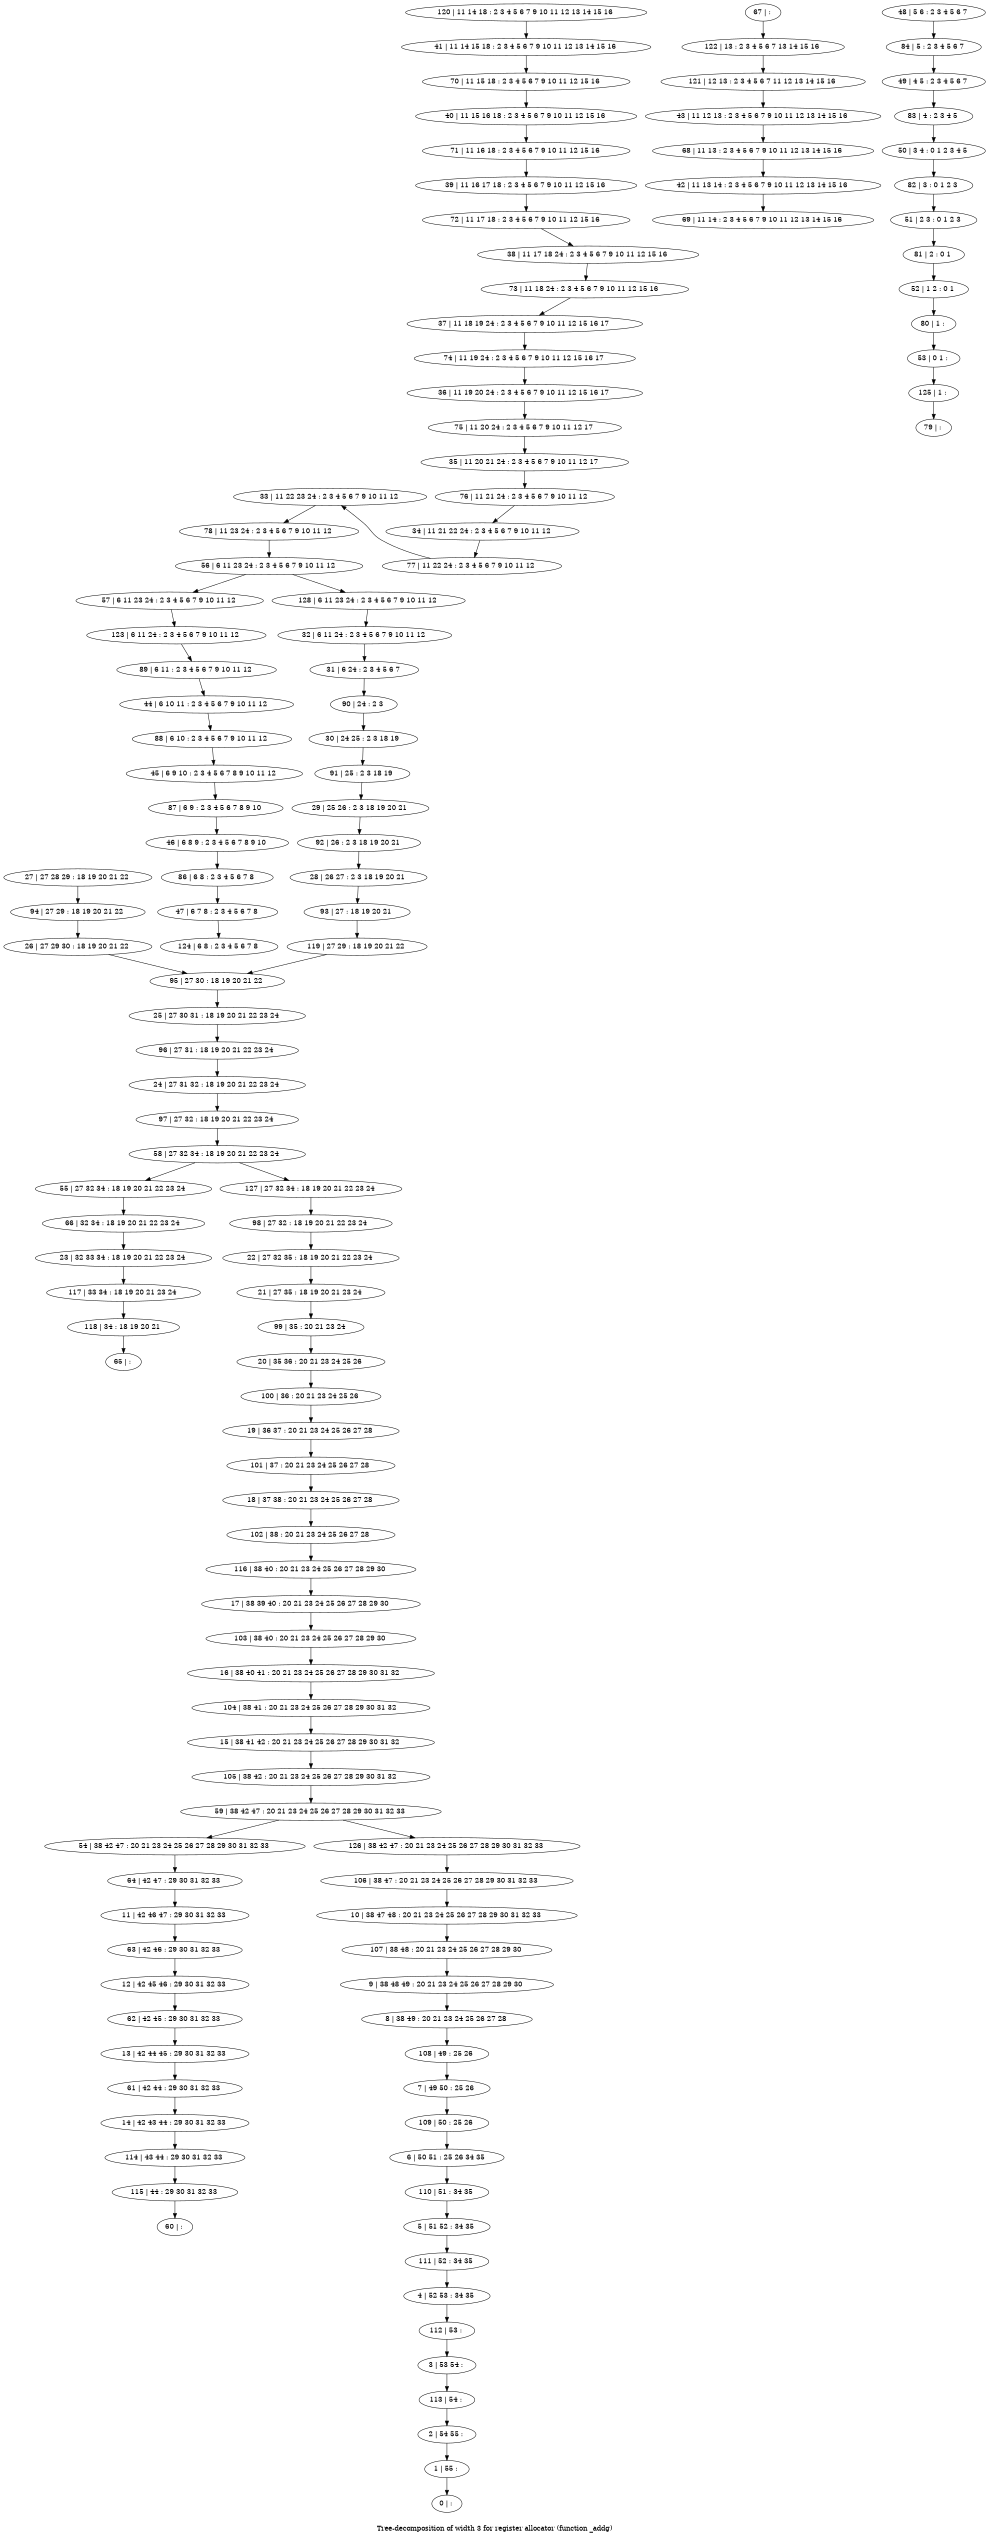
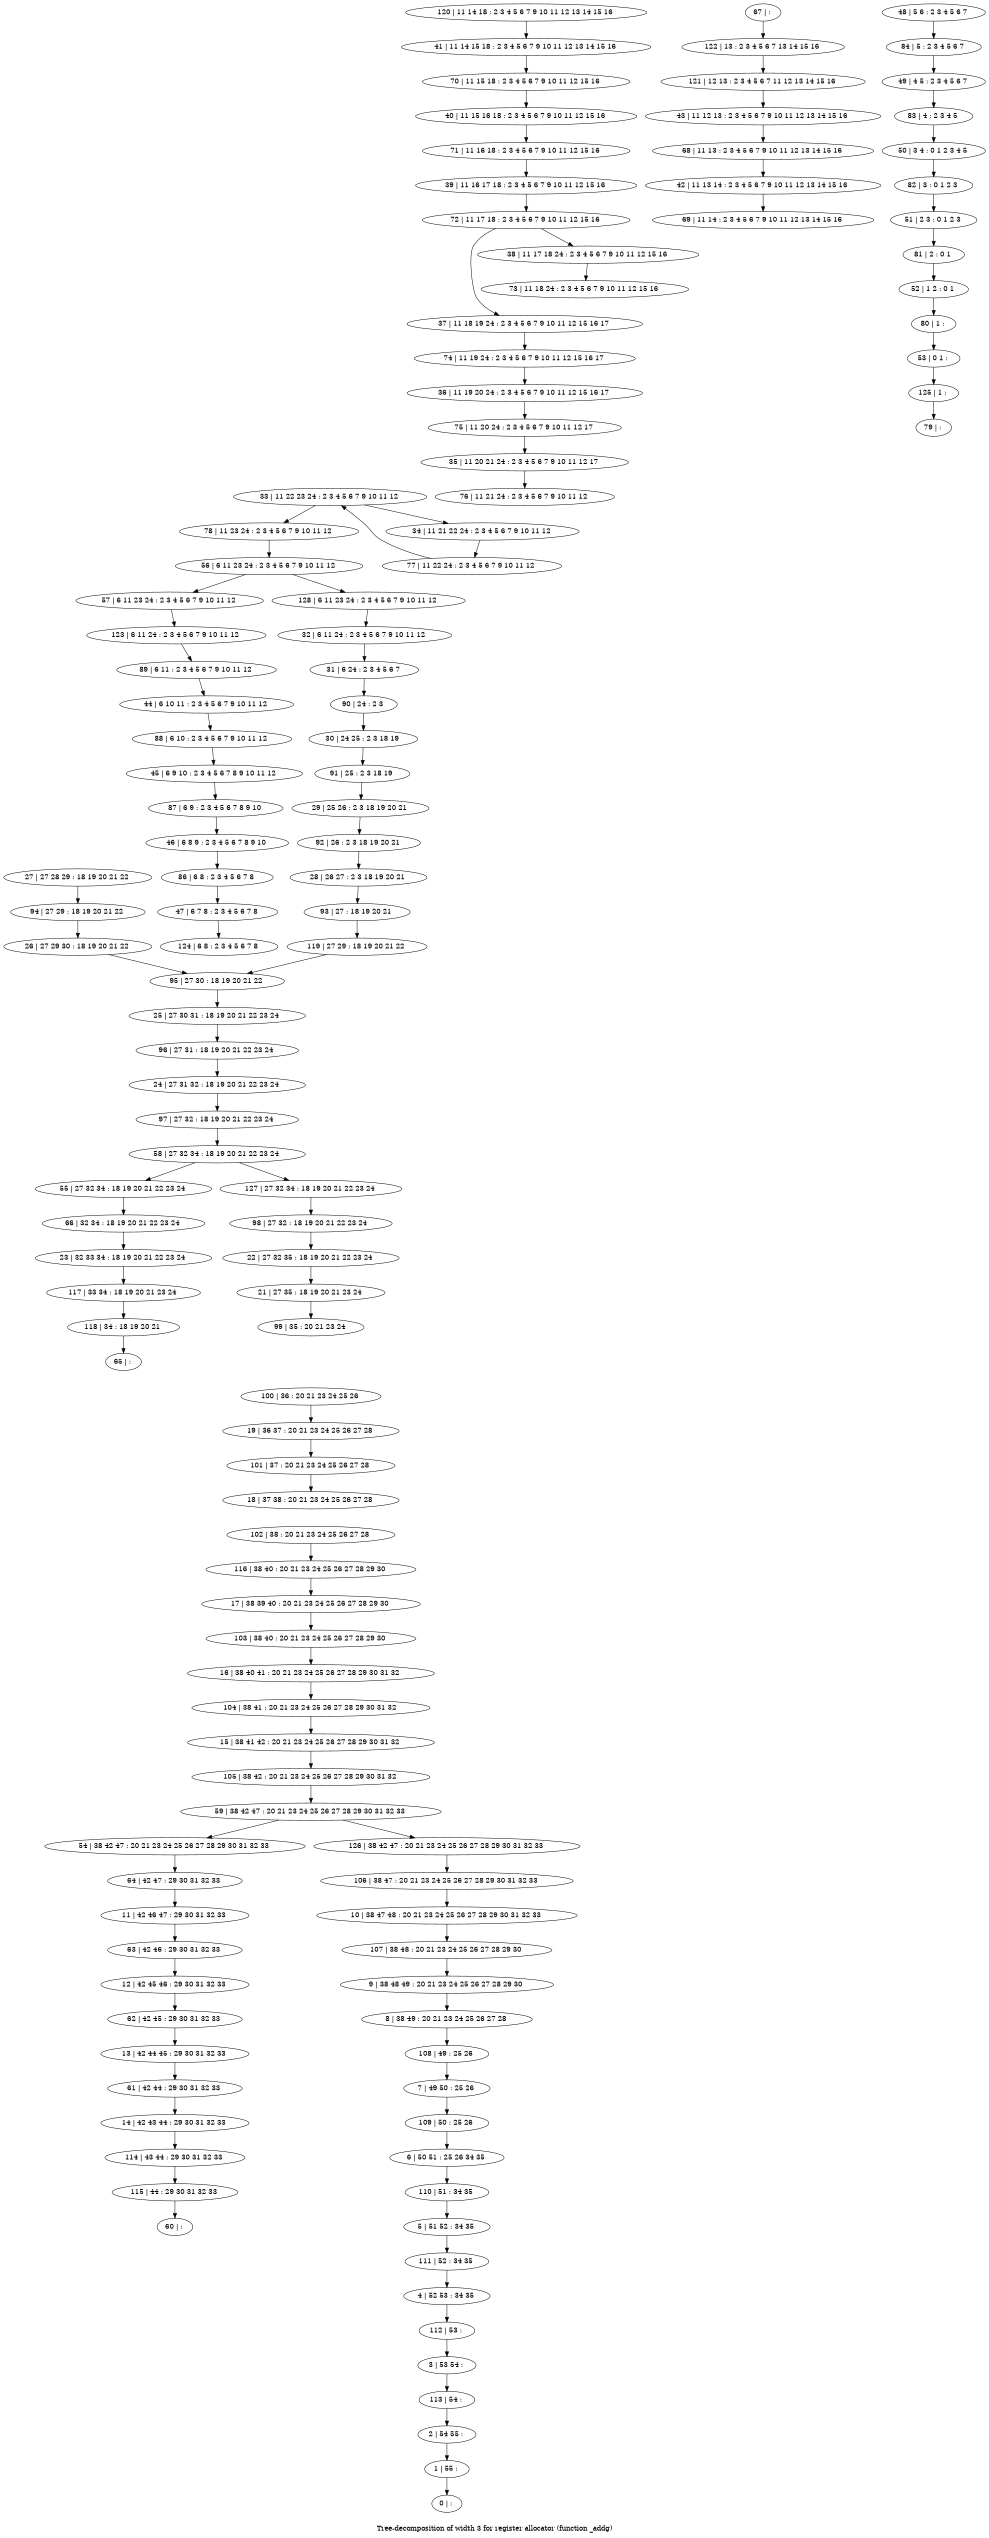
edge "73 | 11 18 24 : 2 3 4 5 6 7 9 10 11 12 15 16" -> "37 | 11 18 19 24 : 2 3 4 5 6 7 9 10 11 12 15 16 17": now "72 | 11 17 18 : 2 3 4 5 6 7 9 10 11 12 15 16" -> "37 | 11 18 19 24 : 2 3 4 5 6 7 9 10 11 12 15 16 17"
edge "76 | 11 21 24 : 2 3 4 5 6 7 9 10 11 12" -> "34 | 11 21 22 24 : 2 3 4 5 6 7 9 10 11 12": now "33 | 11 22 23 24 : 2 3 4 5 6 7 9 10 11 12" -> "34 | 11 21 22 24 : 2 3 4 5 6 7 9 10 11 12"
node "20 | 35 36 : 20 21 23 24 25 26": removed
edge "18 | 37 38 : 20 21 23 24 25 26 27 28" -> "102 | 38 : 20 21 23 24 25 26 27 28": removed
